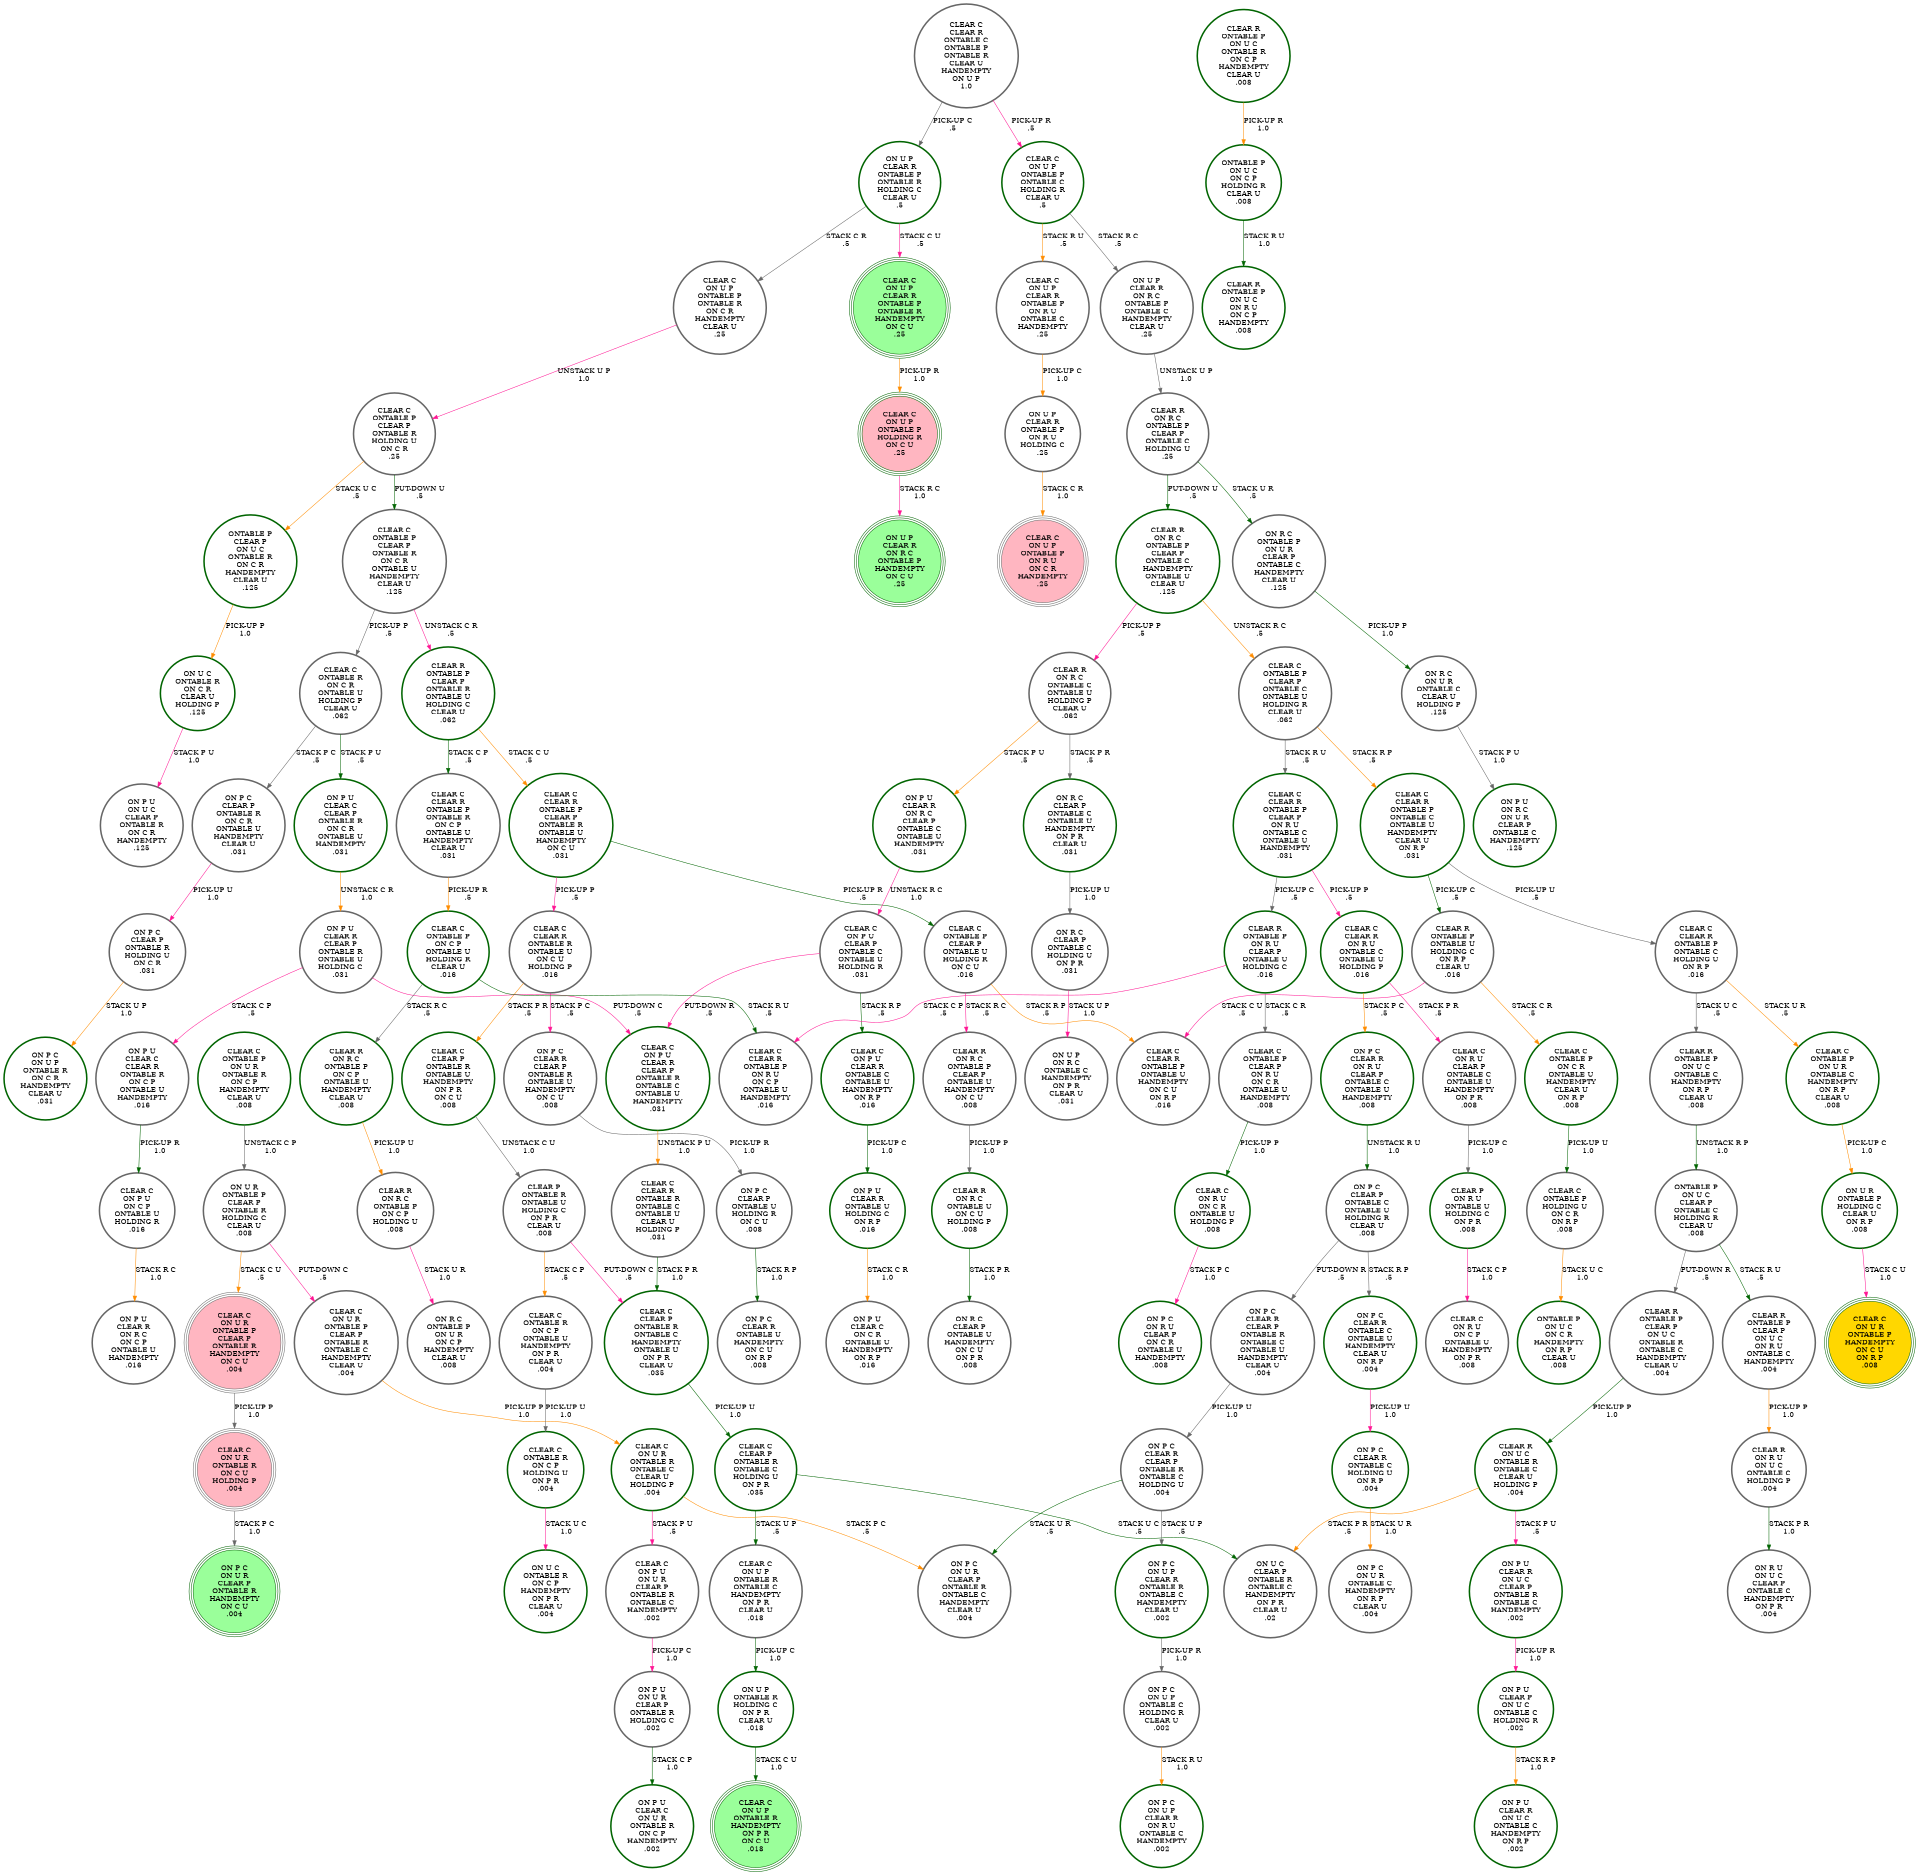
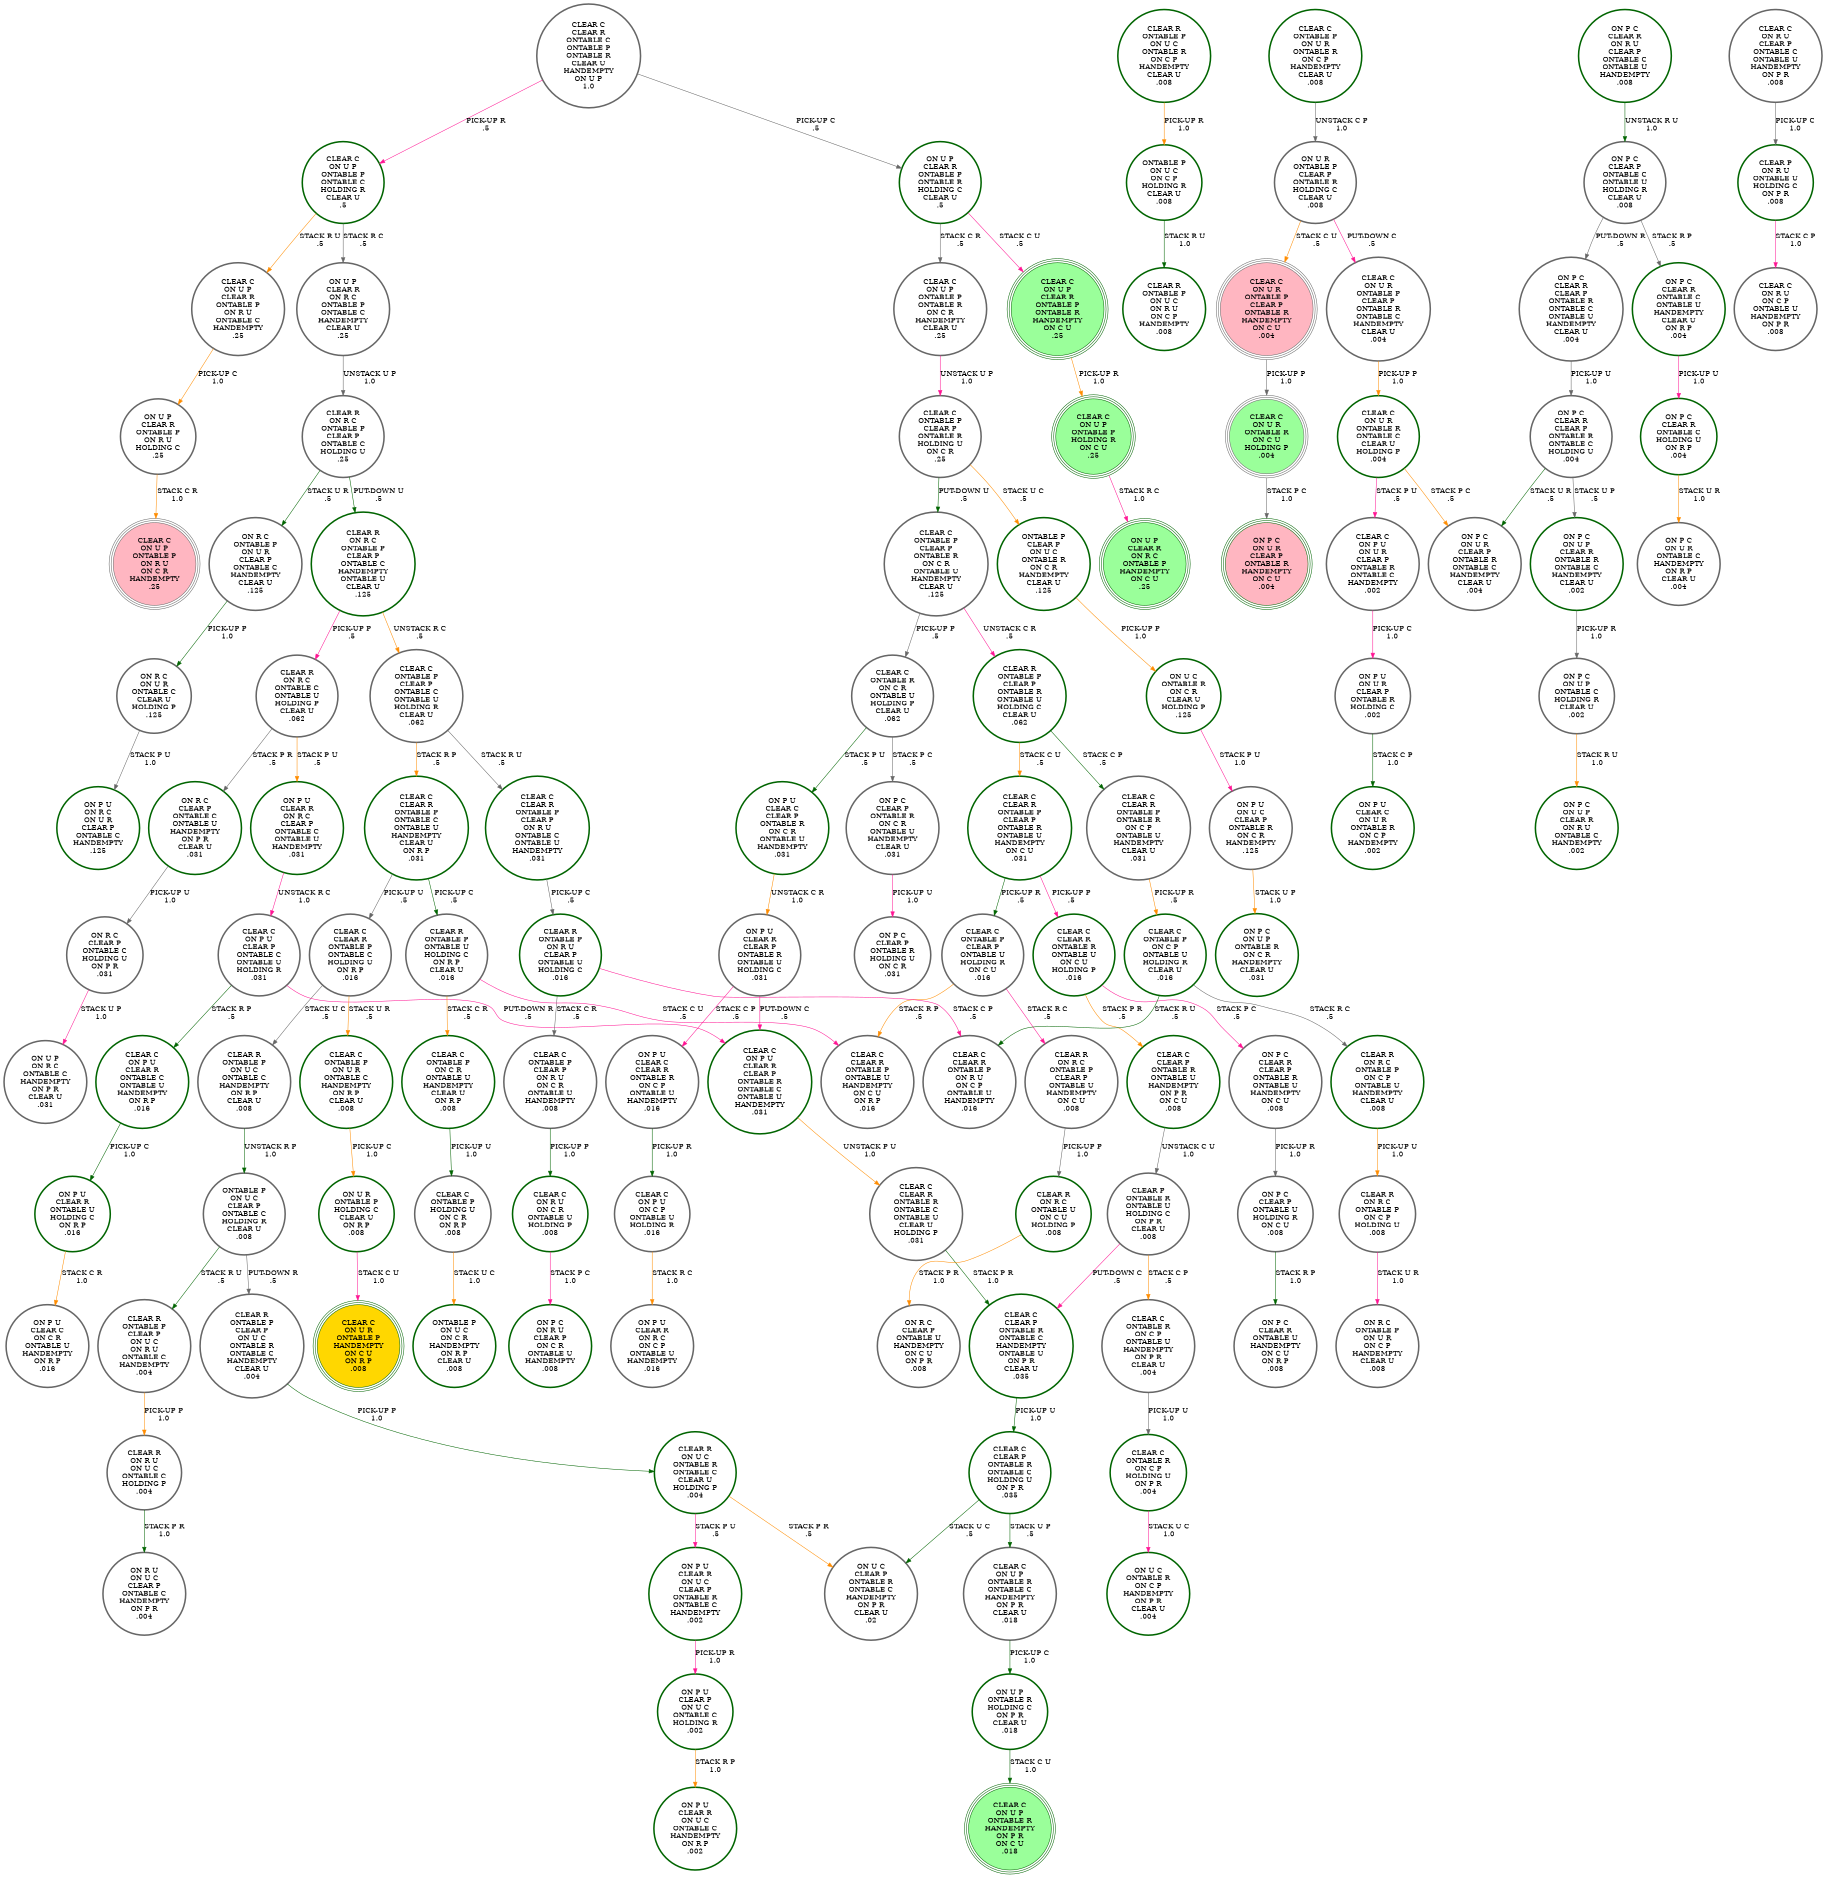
node "CLEAR C ON U P ONTABLE P HOLDING R ON C U .25": fillcolor lightpink -> palegreen1
node "CLEAR C CLEAR R ONTABLE R ONTABLE U ON C U HOLDING P .016": color gray40 -> darkgreen
node "CLEAR C CLEAR R ON R U ONTABLE C ONTABLE U HOLDING P .016": removed
edge "ON P C CLEAR P ONTABLE R HOLDING U ON C R .031" -> "ON P C ON U P ONTABLE R ON C R HANDEMPTY CLEAR U .031": now "ON P U ON U C CLEAR P ONTABLE R ON C R HANDEMPTY .125" -> "ON P C ON U P ONTABLE R ON C R HANDEMPTY CLEAR U .031"
edge "CLEAR R ON R C ONTABLE U ON C U HOLDING P .008" -> "ON R C CLEAR P ONTABLE U HANDEMPTY ON C U ON P R .008": color darkgreen -> darkorange
node "CLEAR C ON U R ONTABLE R ON C U HOLDING P .004": fillcolor lightpink -> palegreen1
node "ON P C ON U R CLEAR P ONTABLE R HANDEMPTY ON C U .004": fillcolor palegreen1 -> lightpink
